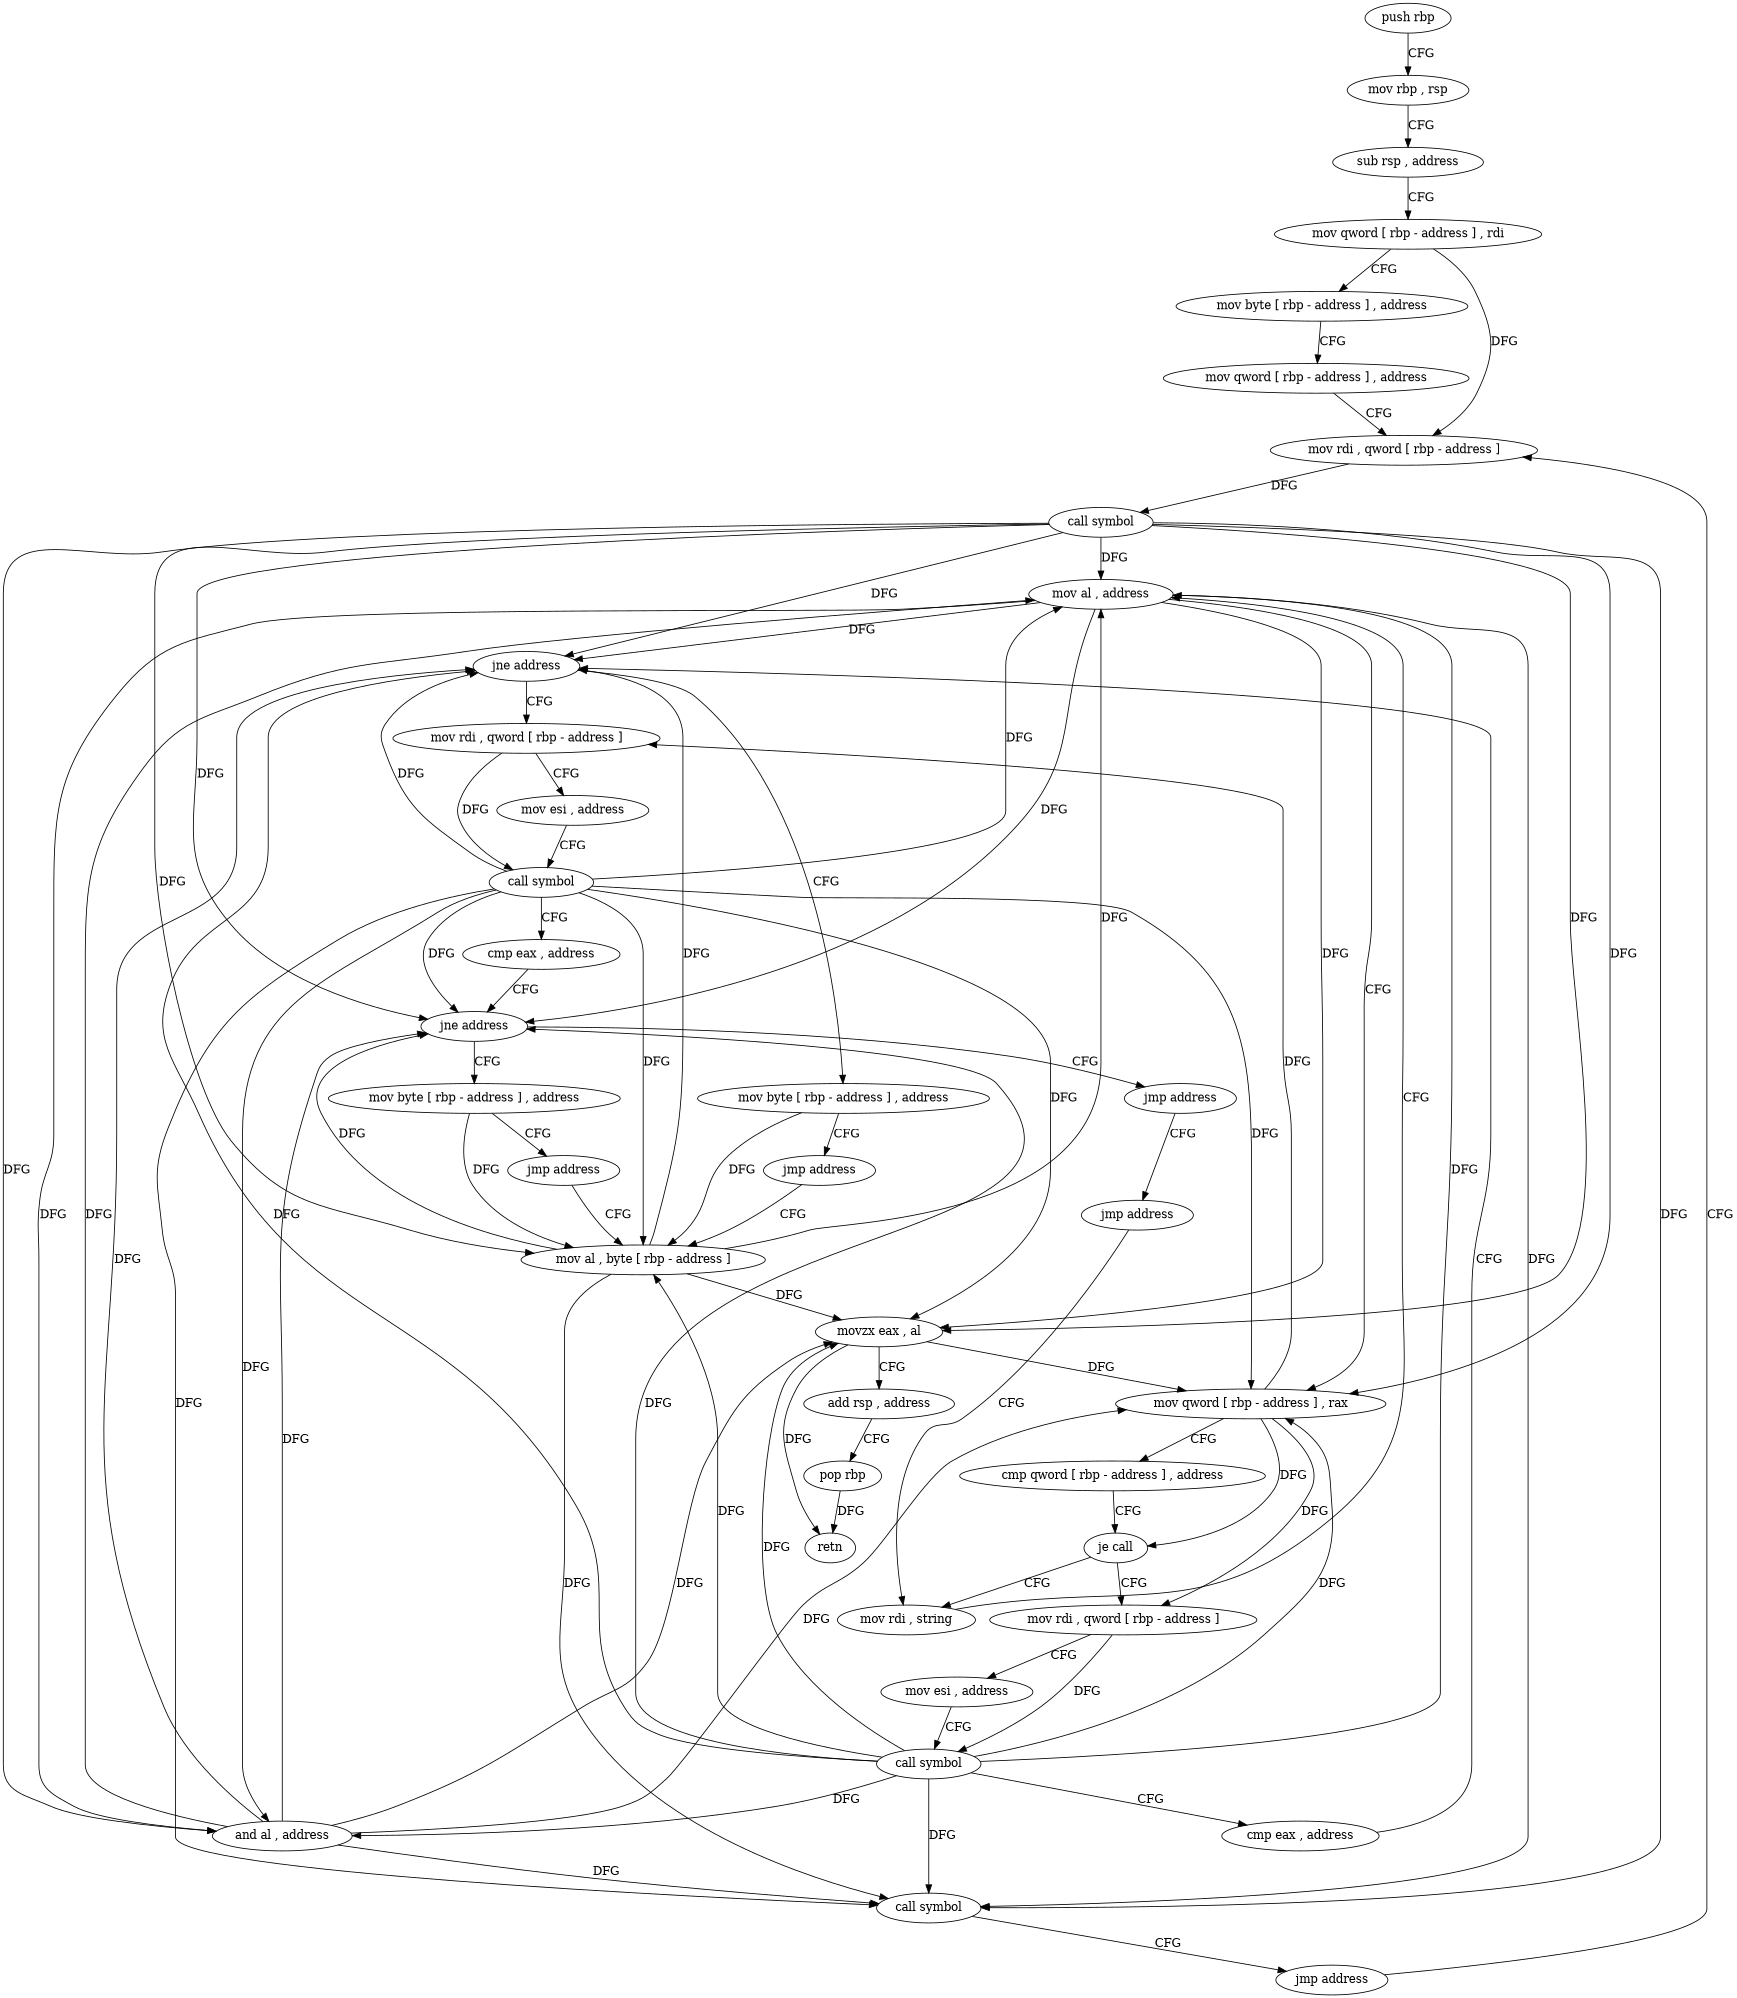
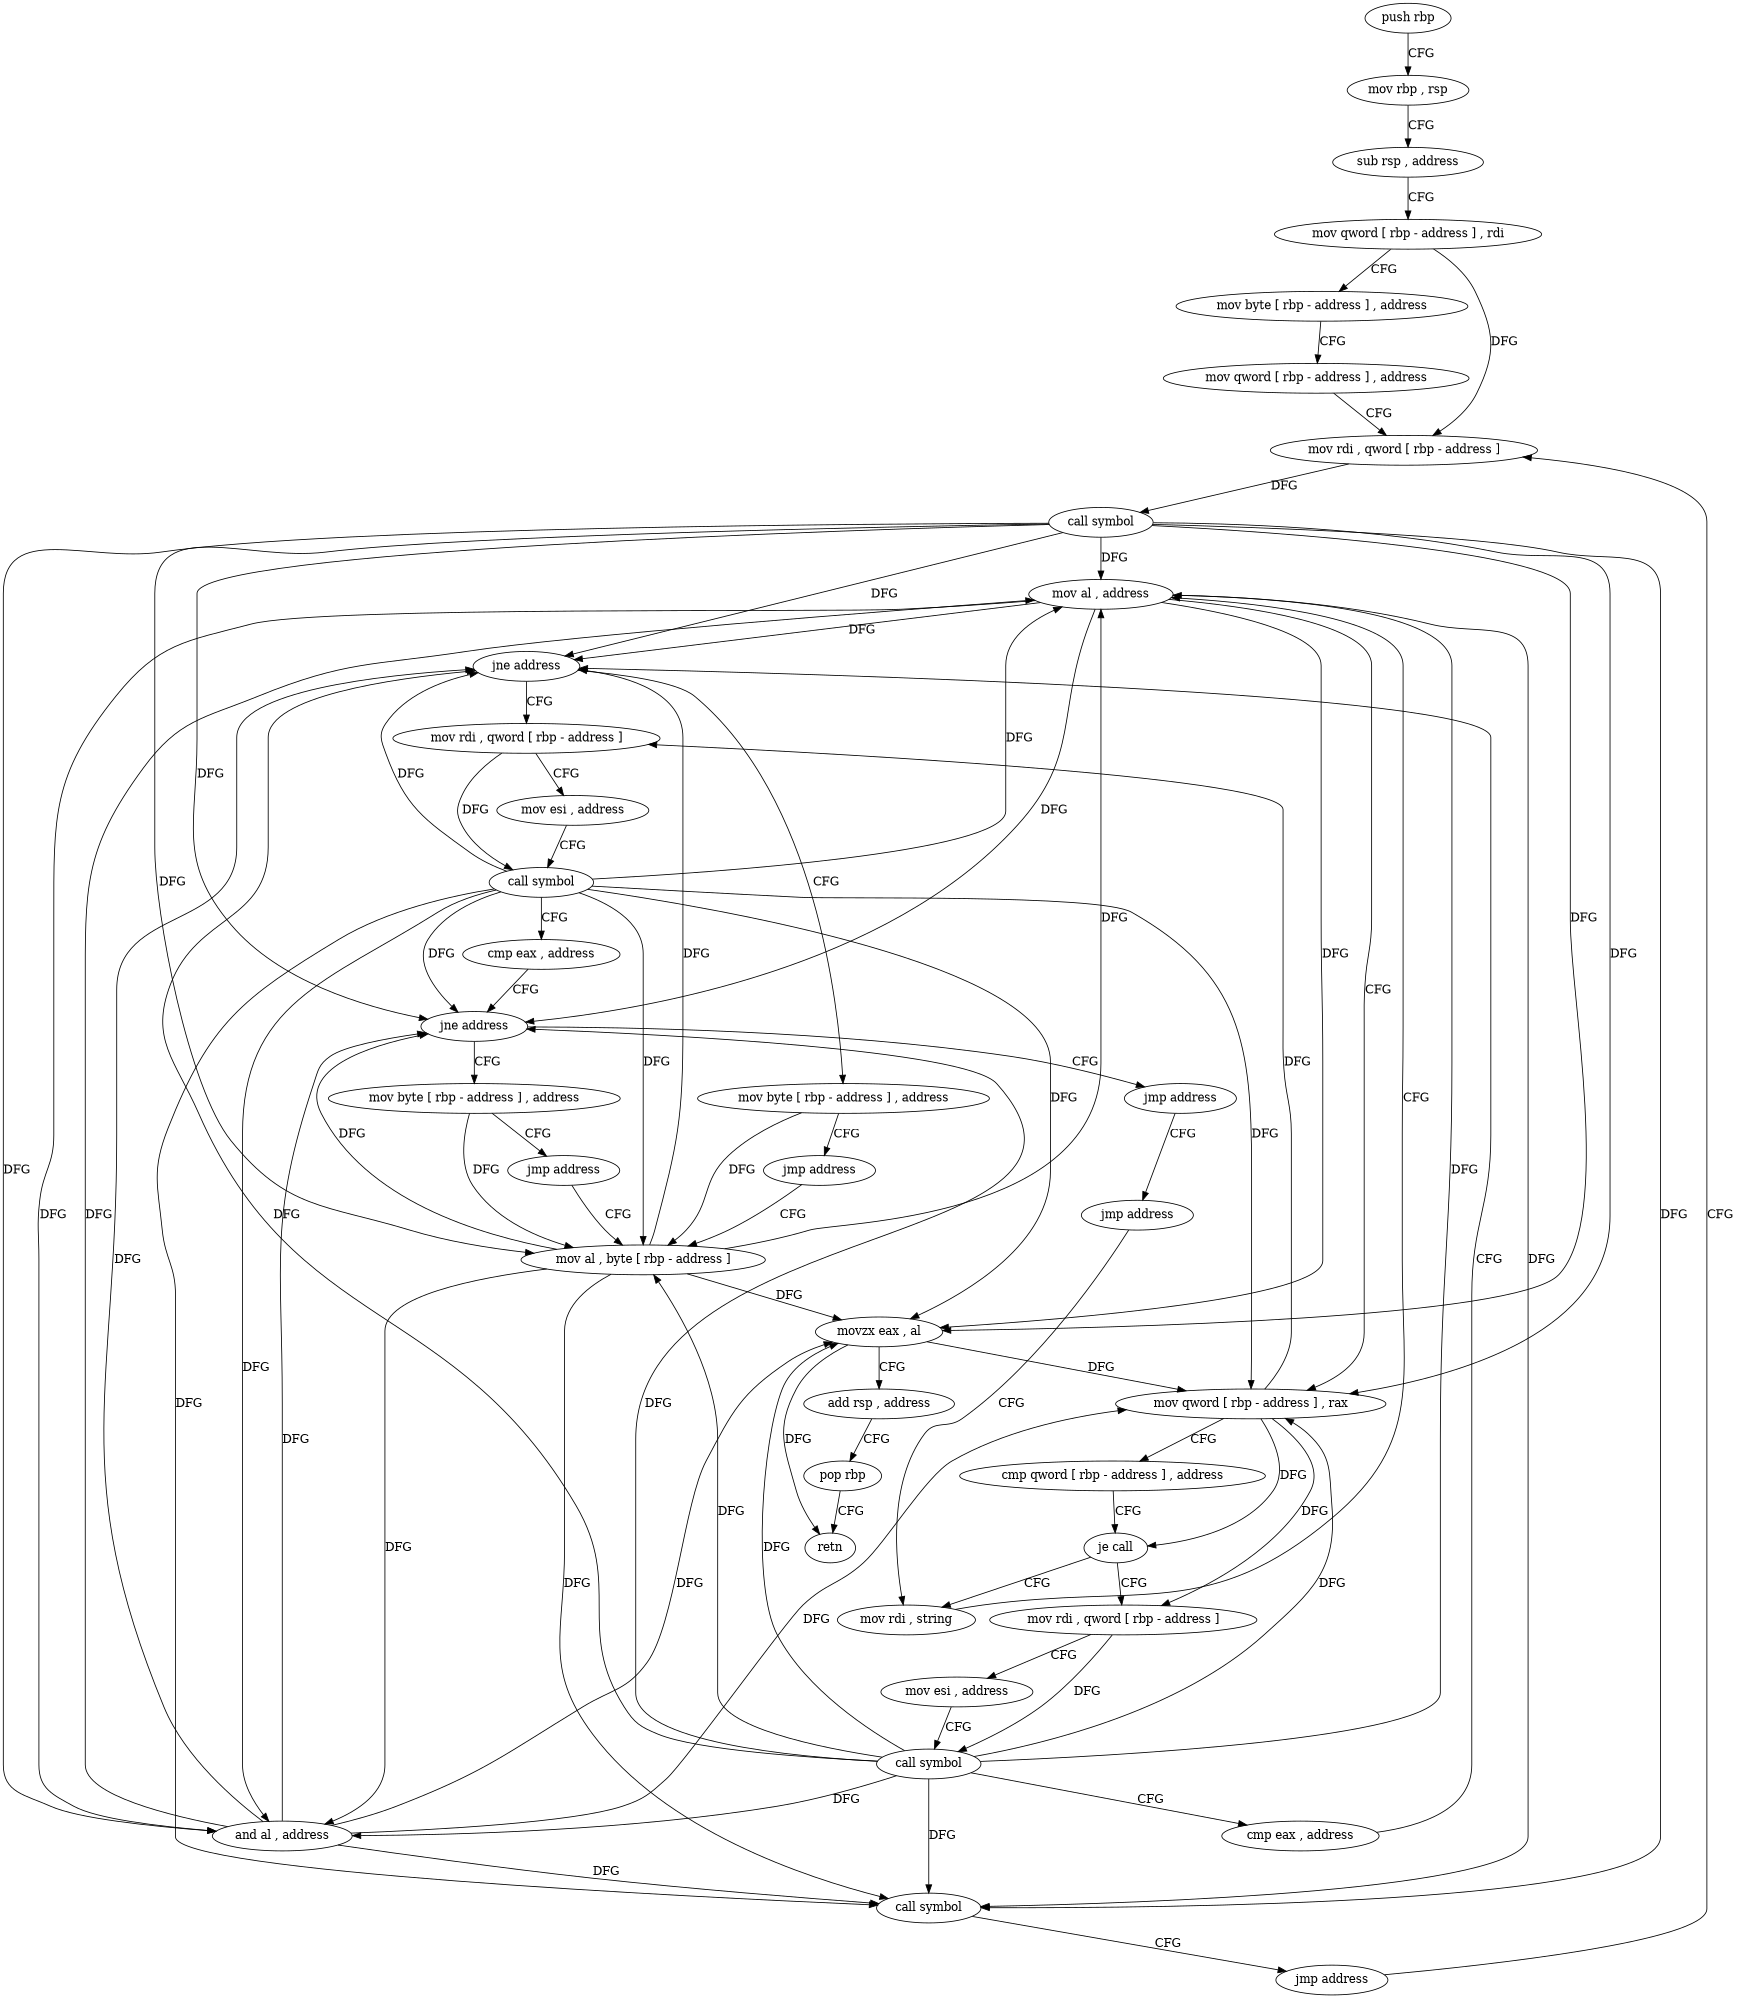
edge "mov al , byte [ rbp - address ]" -> "and al , address": added, label "DFG"
edge "pop rbp" -> "retn": label "DFG" -> "CFG"
